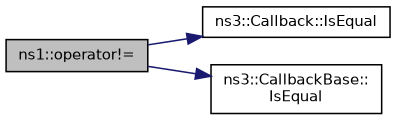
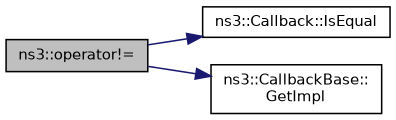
node "ns1::operator!=": label "ns1::operator!=" -> "ns3::operator!="
node "ns3::CallbackBase:: IsEqual": label "ns3::CallbackBase:: IsEqual" -> "ns3::CallbackBase:: GetImpl"
